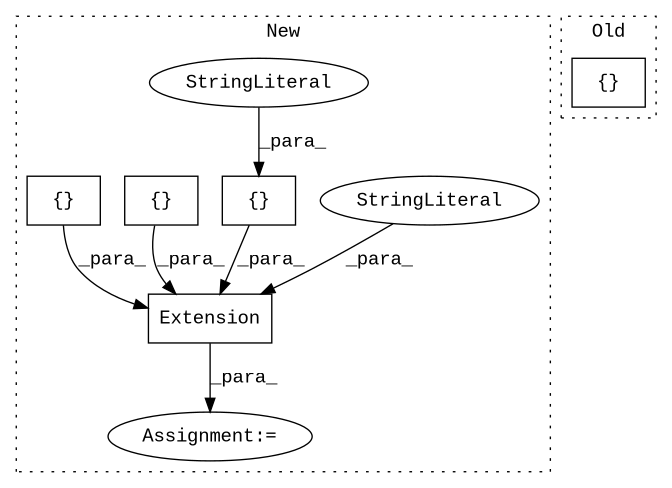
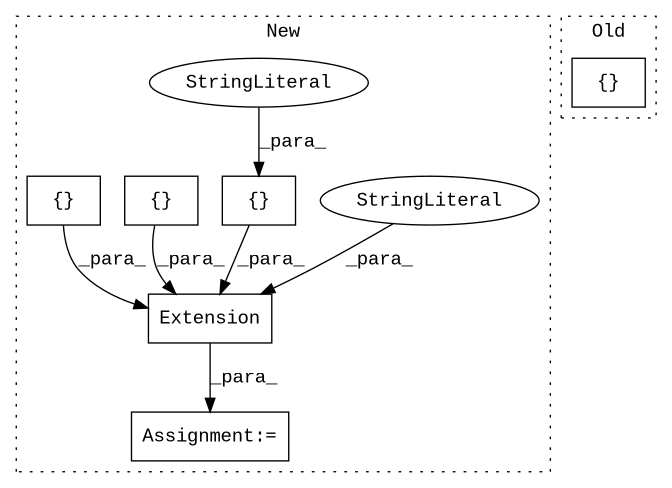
node "Assignment:=": shape ellipse -> box
